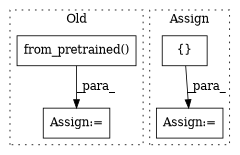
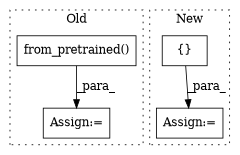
cluster "Assign": label "Assign" -> "New"
